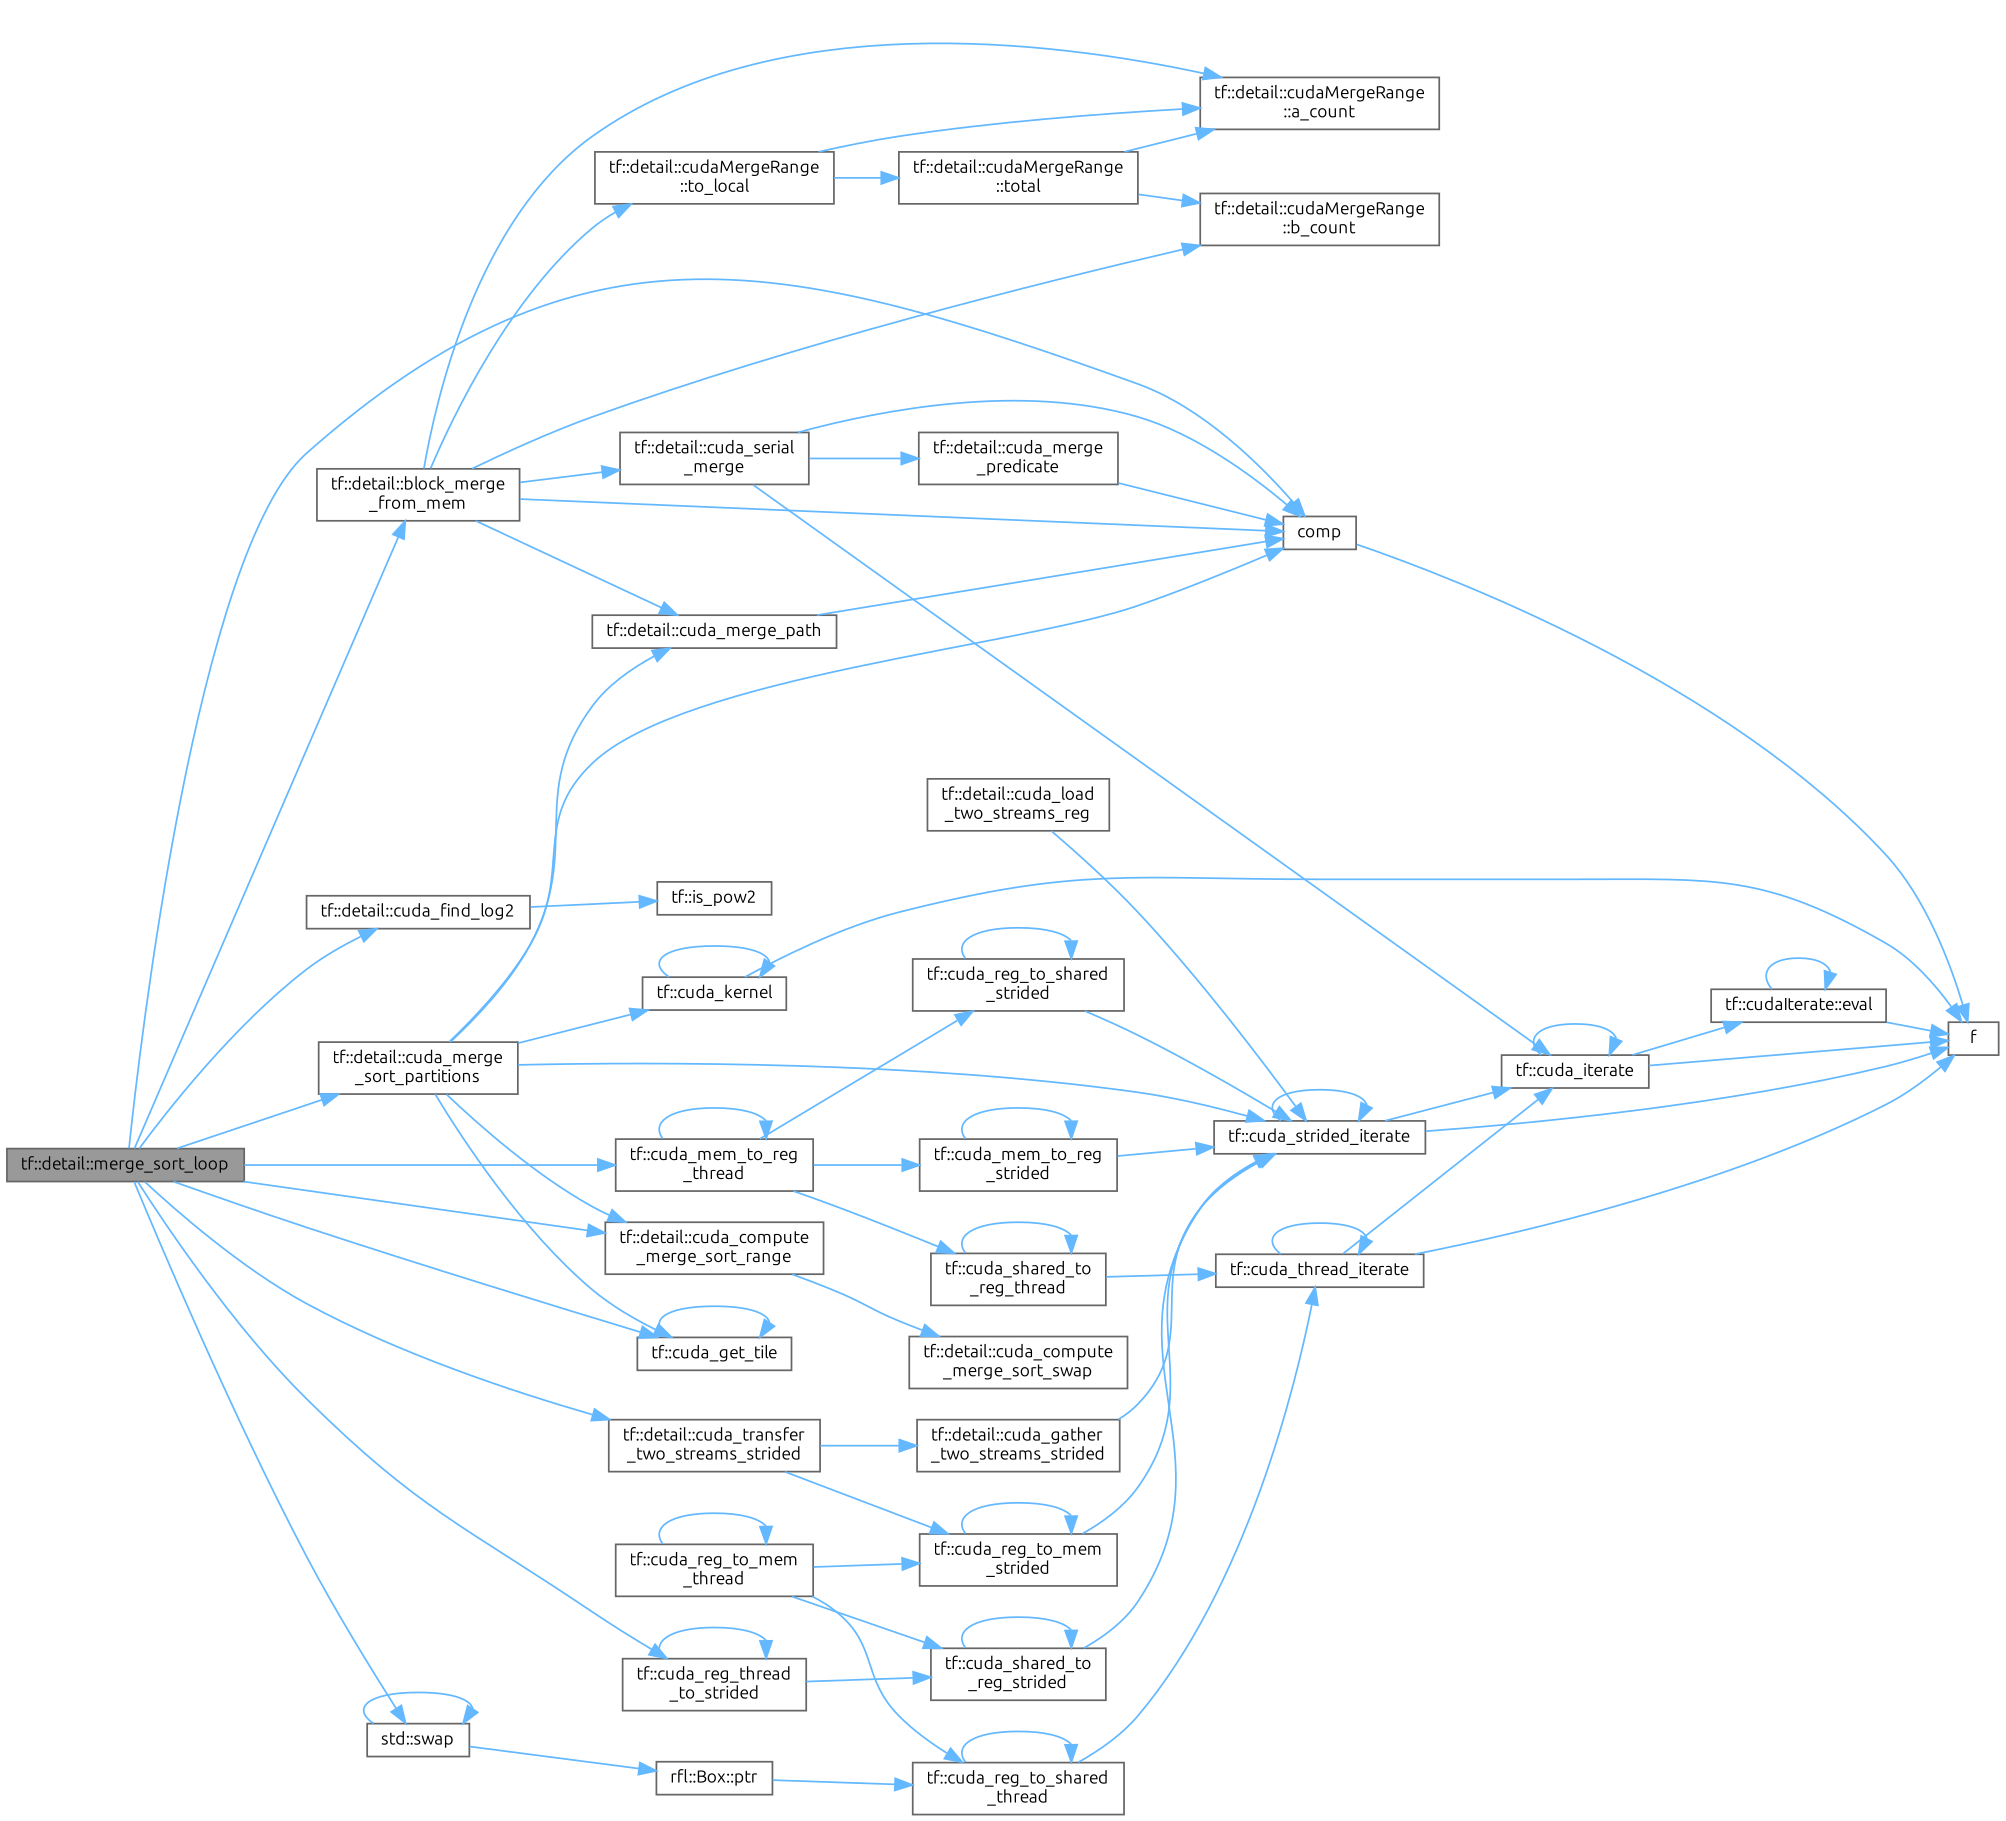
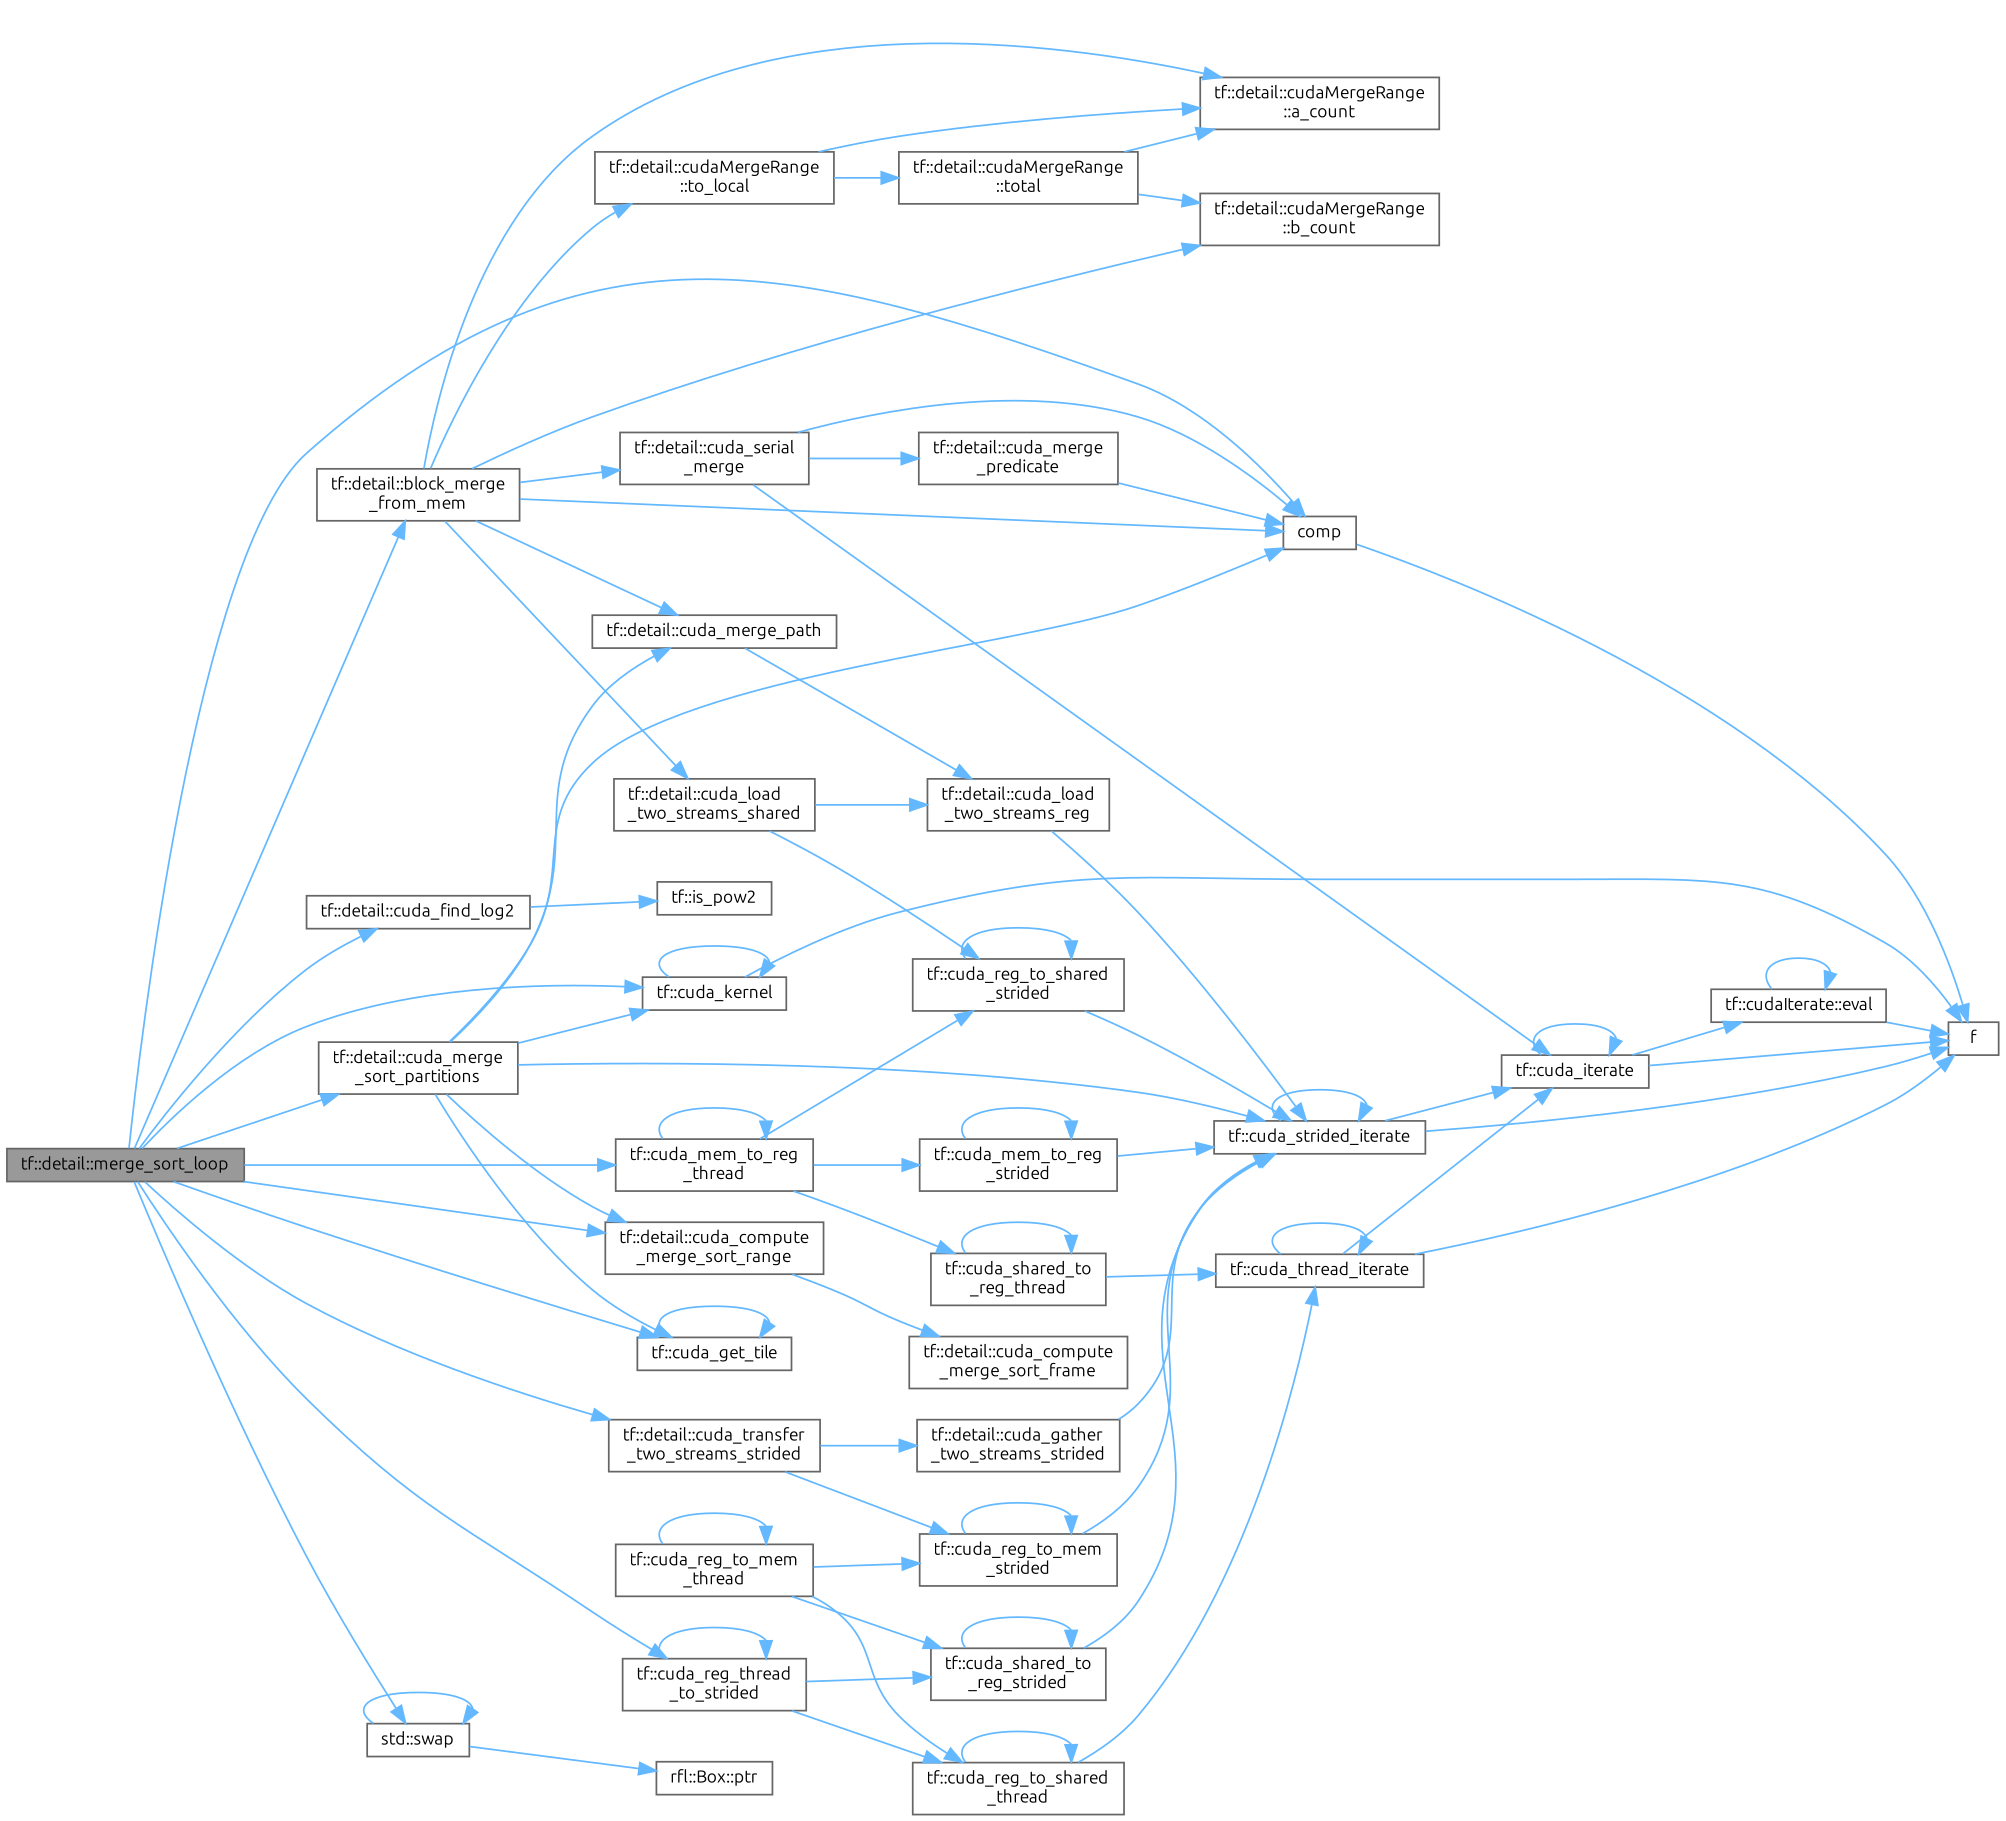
edge "tf::detail::cuda_merge_path" -> "comp": now "tf::detail::cuda_merge_path" -> "tf::detail::cuda_load _two_streams_reg"
node "tf::detail::cuda_load _two_streams_shared": added
edge "tf::detail::merge_sort_loop" -> "tf::cuda_kernel": added
node "tf::detail::cuda_compute _merge_sort_swap": label "tf::detail::cuda_compute _merge_sort_swap" -> "tf::detail::cuda_compute _merge_sort_frame"
edge "rfl::Box::ptr" -> "tf::cuda_reg_to_shared _thread": now "tf::cuda_reg_thread _to_strided" -> "tf::cuda_reg_to_shared _thread"
